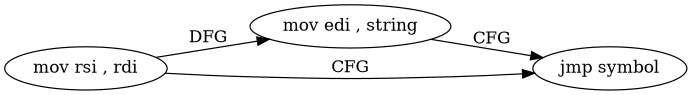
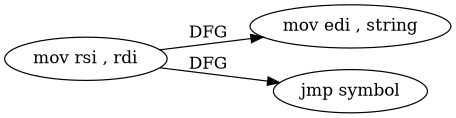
edge "mov edi , string" -> "jmp symbol": removed, label "CFG"
edge "mov rsi , rdi" -> "jmp symbol": label "CFG" -> "DFG"
